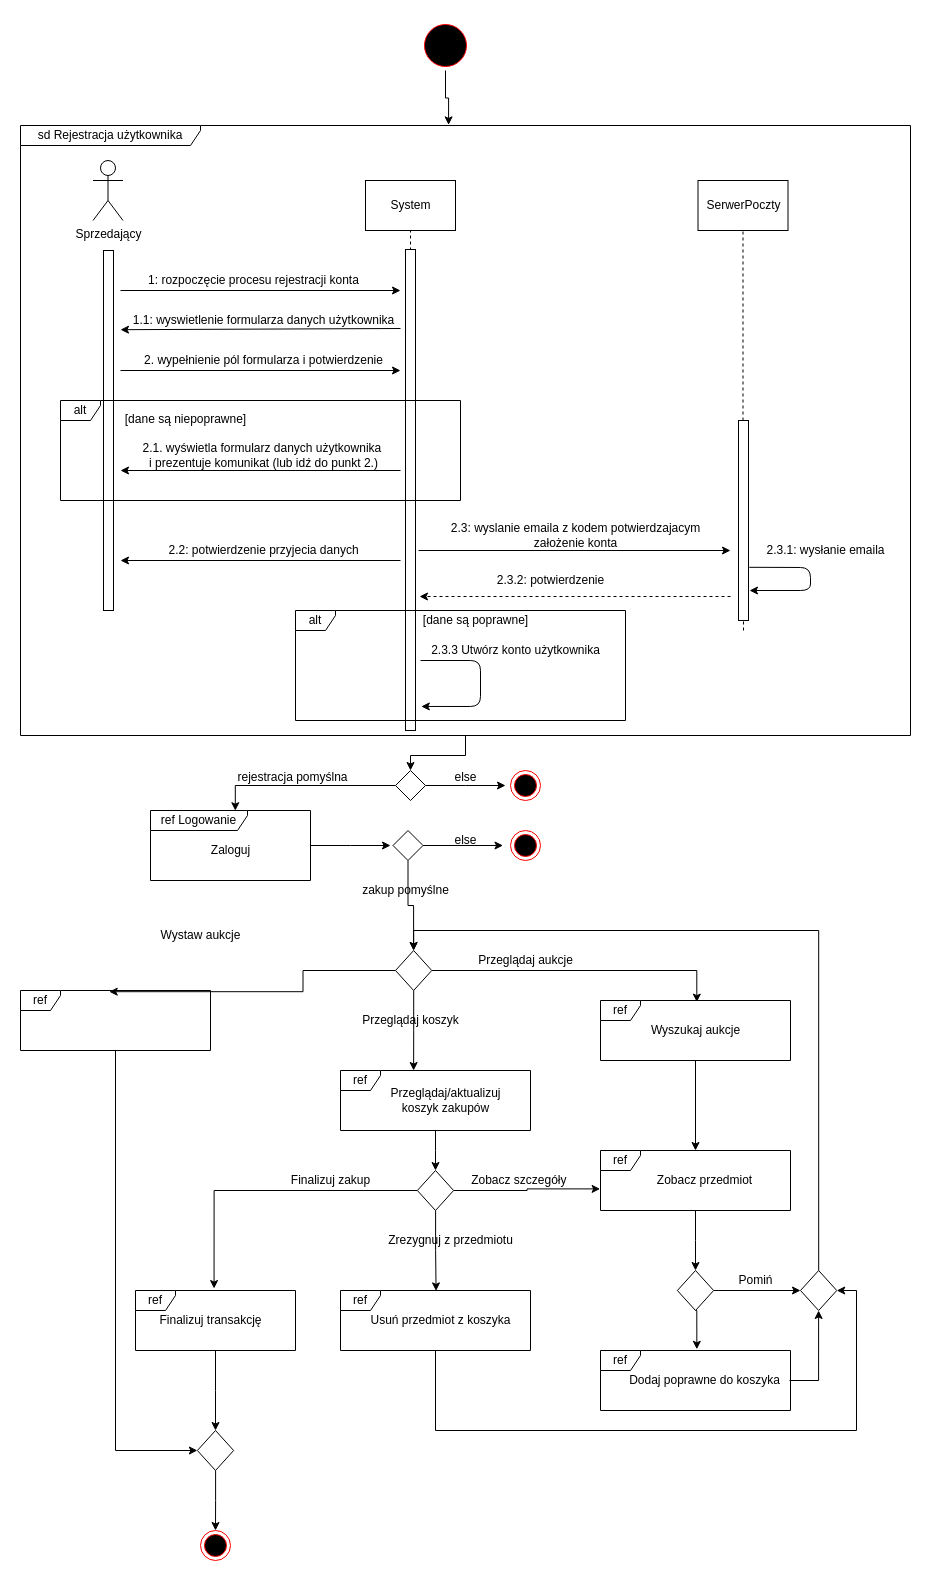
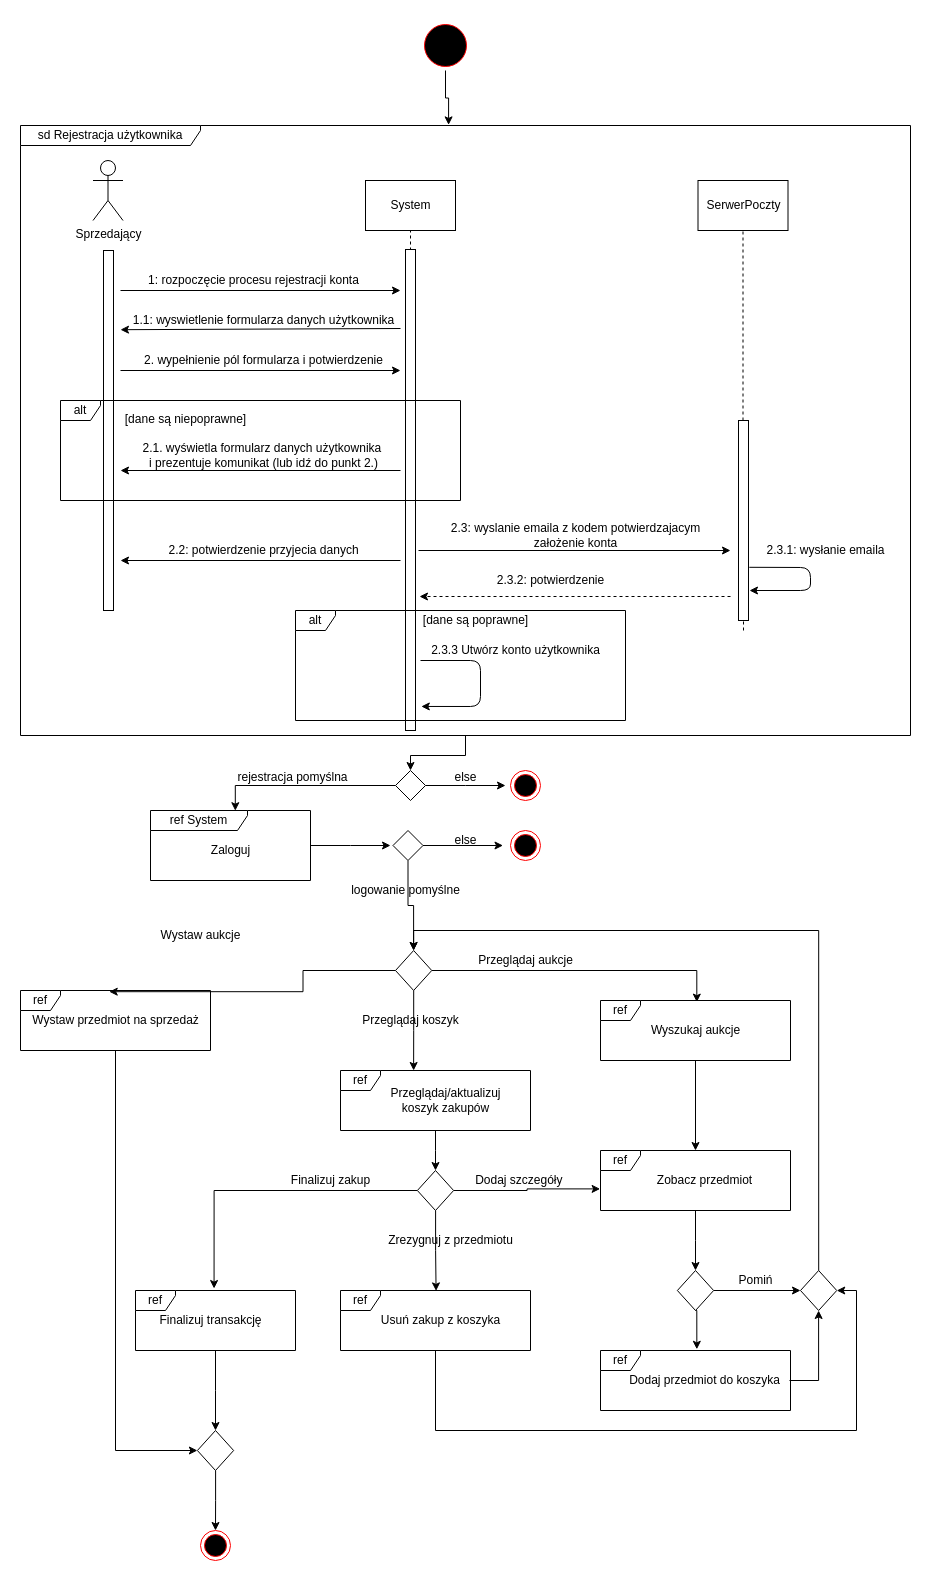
node "ref Logowanie": label "ref Logowanie" -> "ref System"
node "zakup pomyślne": label "zakup pomyślne" -> "logowanie pomyślne"
node "Wystaw przedmiot na sprzedaż": added
node "Zobacz szczegóły": label "Zobacz szczegóły" -> "Dodaj szczegóły"
node "Usuń przedmiot z koszyka": label "Usuń przedmiot z koszyka" -> "Usuń zakup z koszyka"
node "Dodaj poprawne do koszyka": label "Dodaj poprawne do koszyka" -> "Dodaj przedmiot do koszyka"
